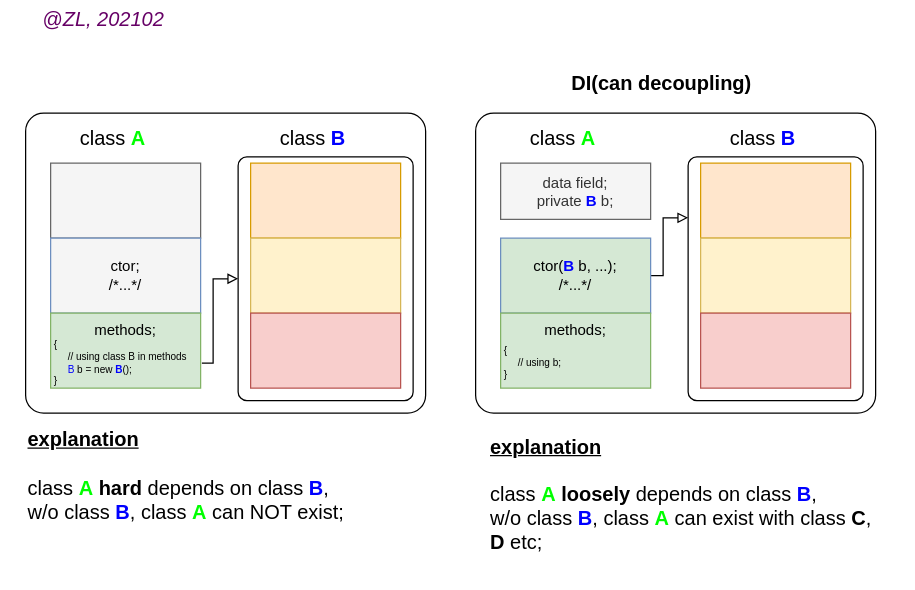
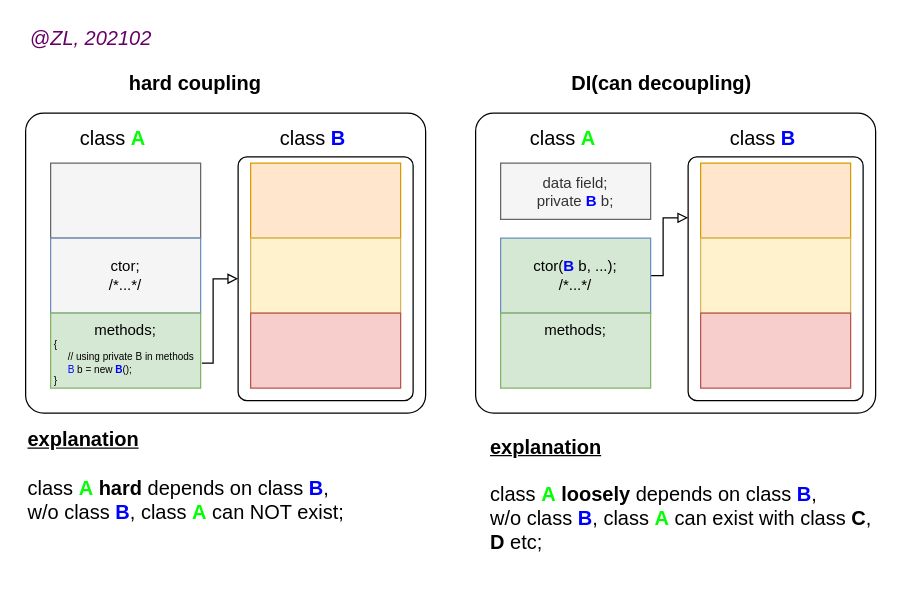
node "@ZL, 202102": moved (104, 19) -> (91, 38)
node "hard coupling": added
node "{ // using class B in methods B b = new B();}": label "{ // using class B in methods B b = new B();}" -> "{ // using private B in methods B b = new B();}"
node "{ // using b;}": removed
